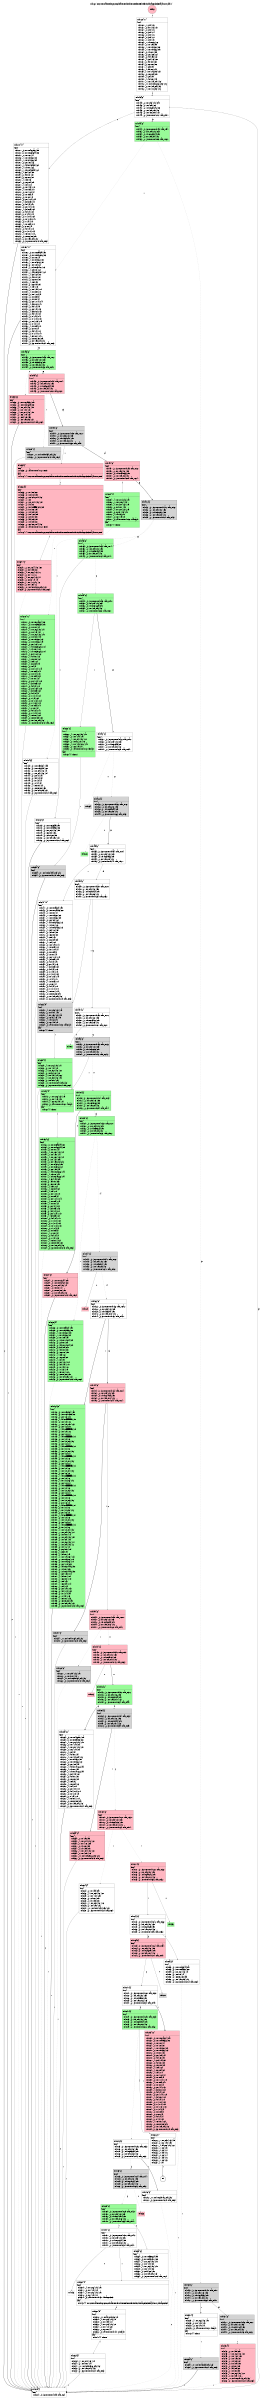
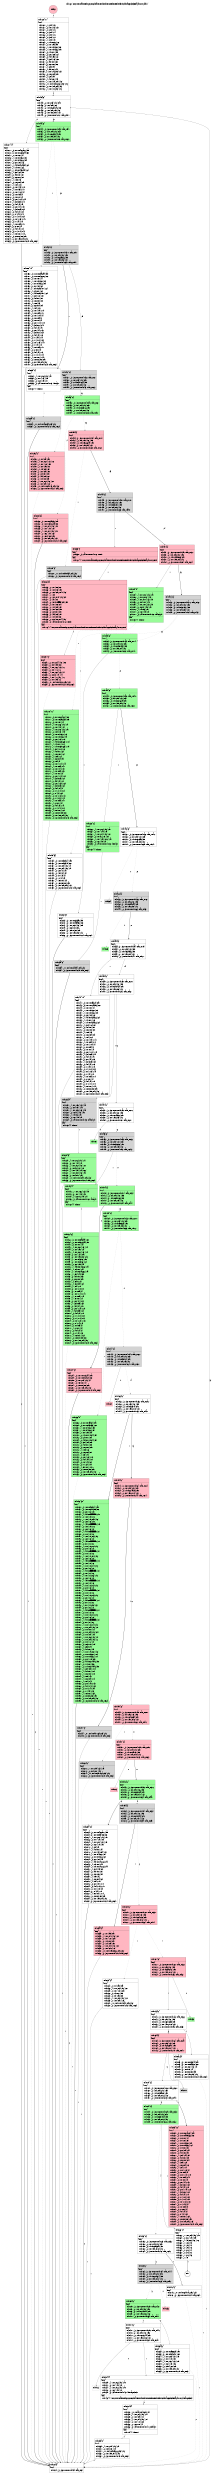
edge "0x401ee2 [147]" -> "0x4019a3 [28]": now "0x401987 [28]" -> "0x4019a3 [28]"
